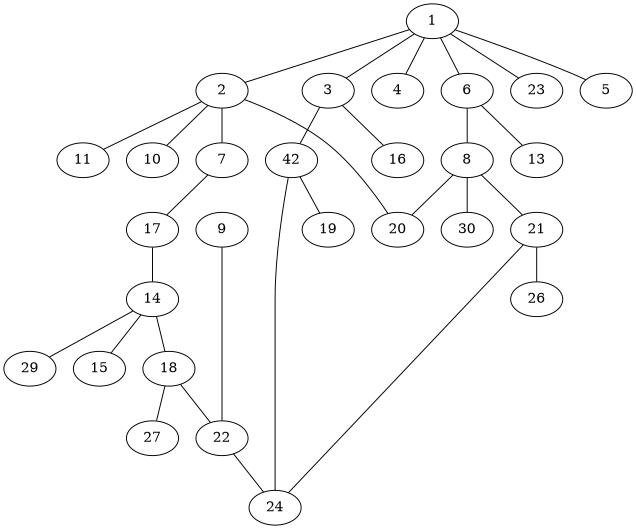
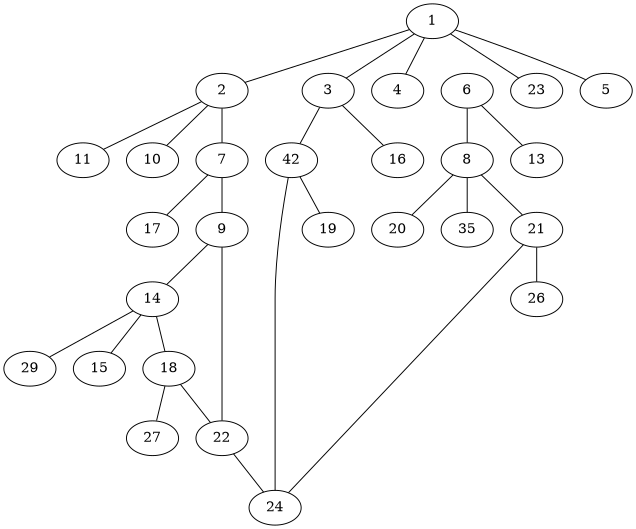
edge "1" -- "6": removed
edge "2" -- "20": removed
edge "7" -- "9": added
node "30": label "30" -> "35"
edge "17" -- "14": now "9" -- "14"
